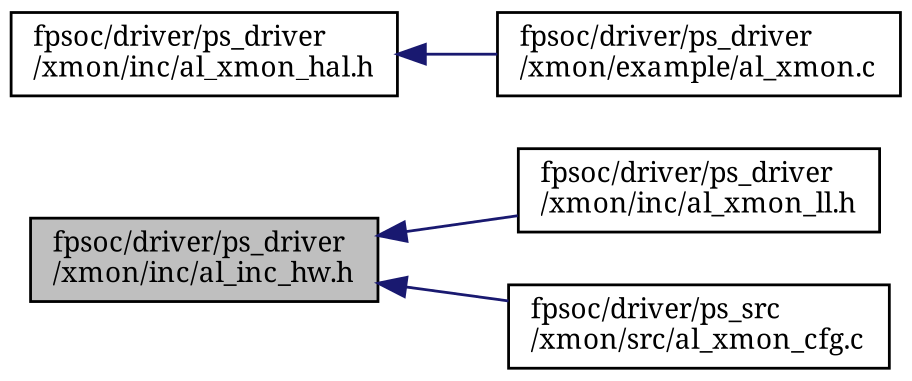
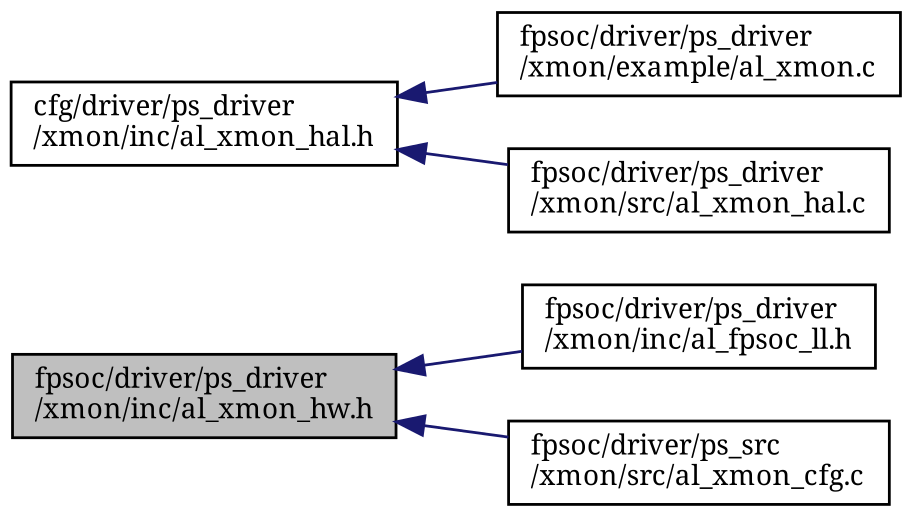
node "fpsoc/driver/ps_driver /xmon/inc/al_xmon_hal.h": label "fpsoc/driver/ps_driver /xmon/inc/al_xmon_hal.h" -> "cfg/driver/ps_driver /xmon/inc/al_xmon_hal.h"
node "fpsoc/driver/ps_driver /xmon/src/al_xmon_hal.c": added
node "fpsoc/driver/ps_driver /xmon/inc/al_xmon_ll.h": label "fpsoc/driver/ps_driver /xmon/inc/al_xmon_ll.h" -> "fpsoc/driver/ps_driver /xmon/inc/al_fpsoc_ll.h"
node "fpsoc/driver/ps_driver /xmon/inc/al_inc_hw.h": label "fpsoc/driver/ps_driver /xmon/inc/al_inc_hw.h" -> "fpsoc/driver/ps_driver /xmon/inc/al_xmon_hw.h"
